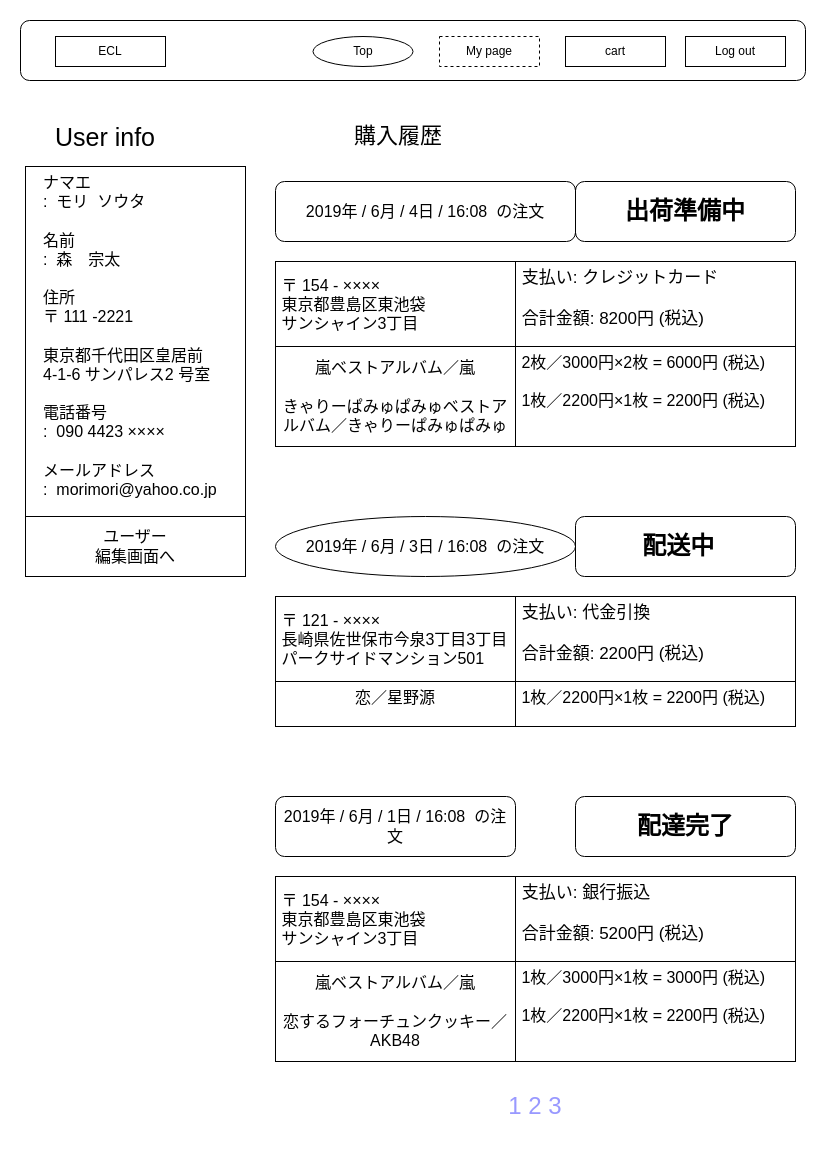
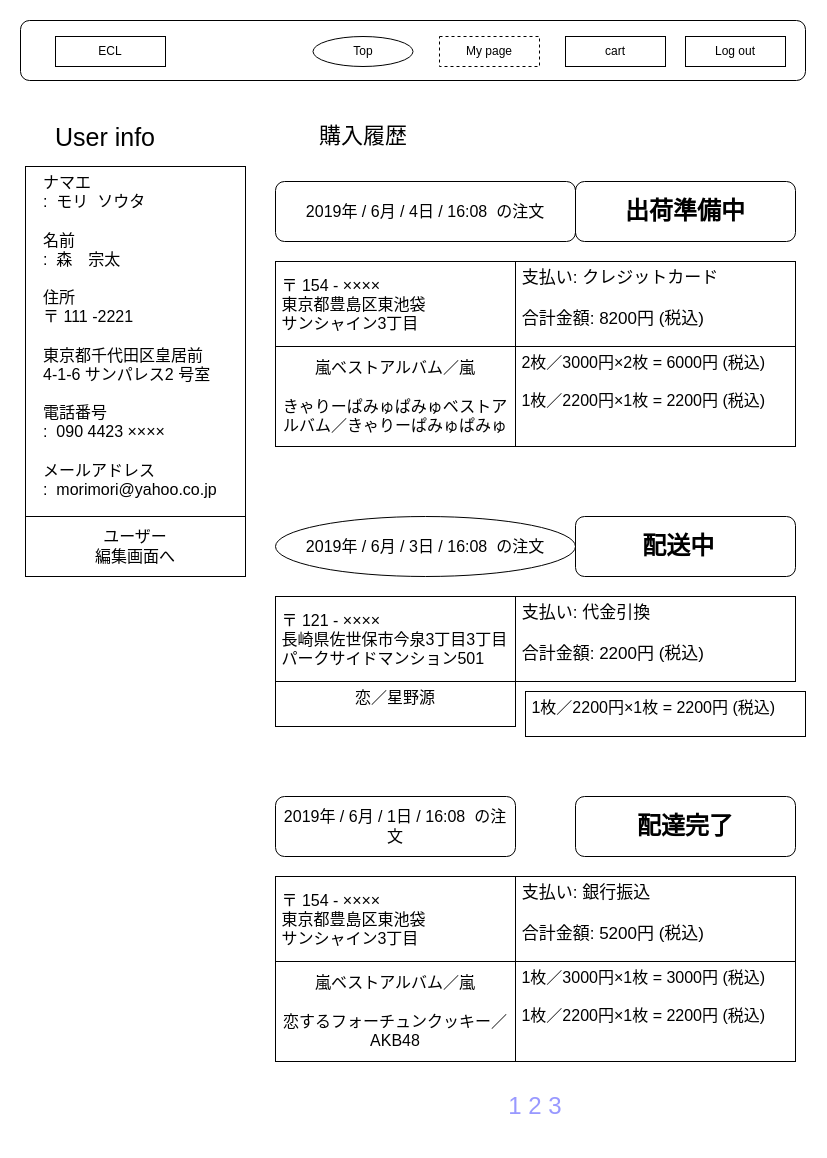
node "購入履歴": moved (398, 137) -> (363, 137)
node "1枚／2200円×1枚 = 2200円 (税込)": moved (656, 704) -> (666, 714)
